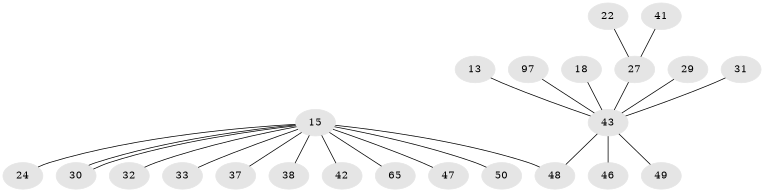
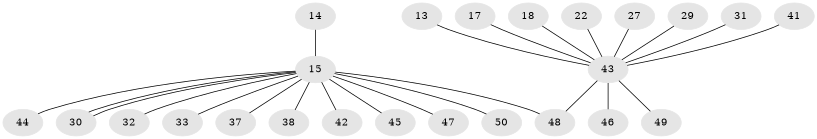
node "14": added
edge "22" -- "27": now "22" -- "43"
edge "41" -- "27": now "41" -- "43"
node "97": label "97" -> "17"
node "24": label "24" -> "44"
node "65": label "65" -> "45"
